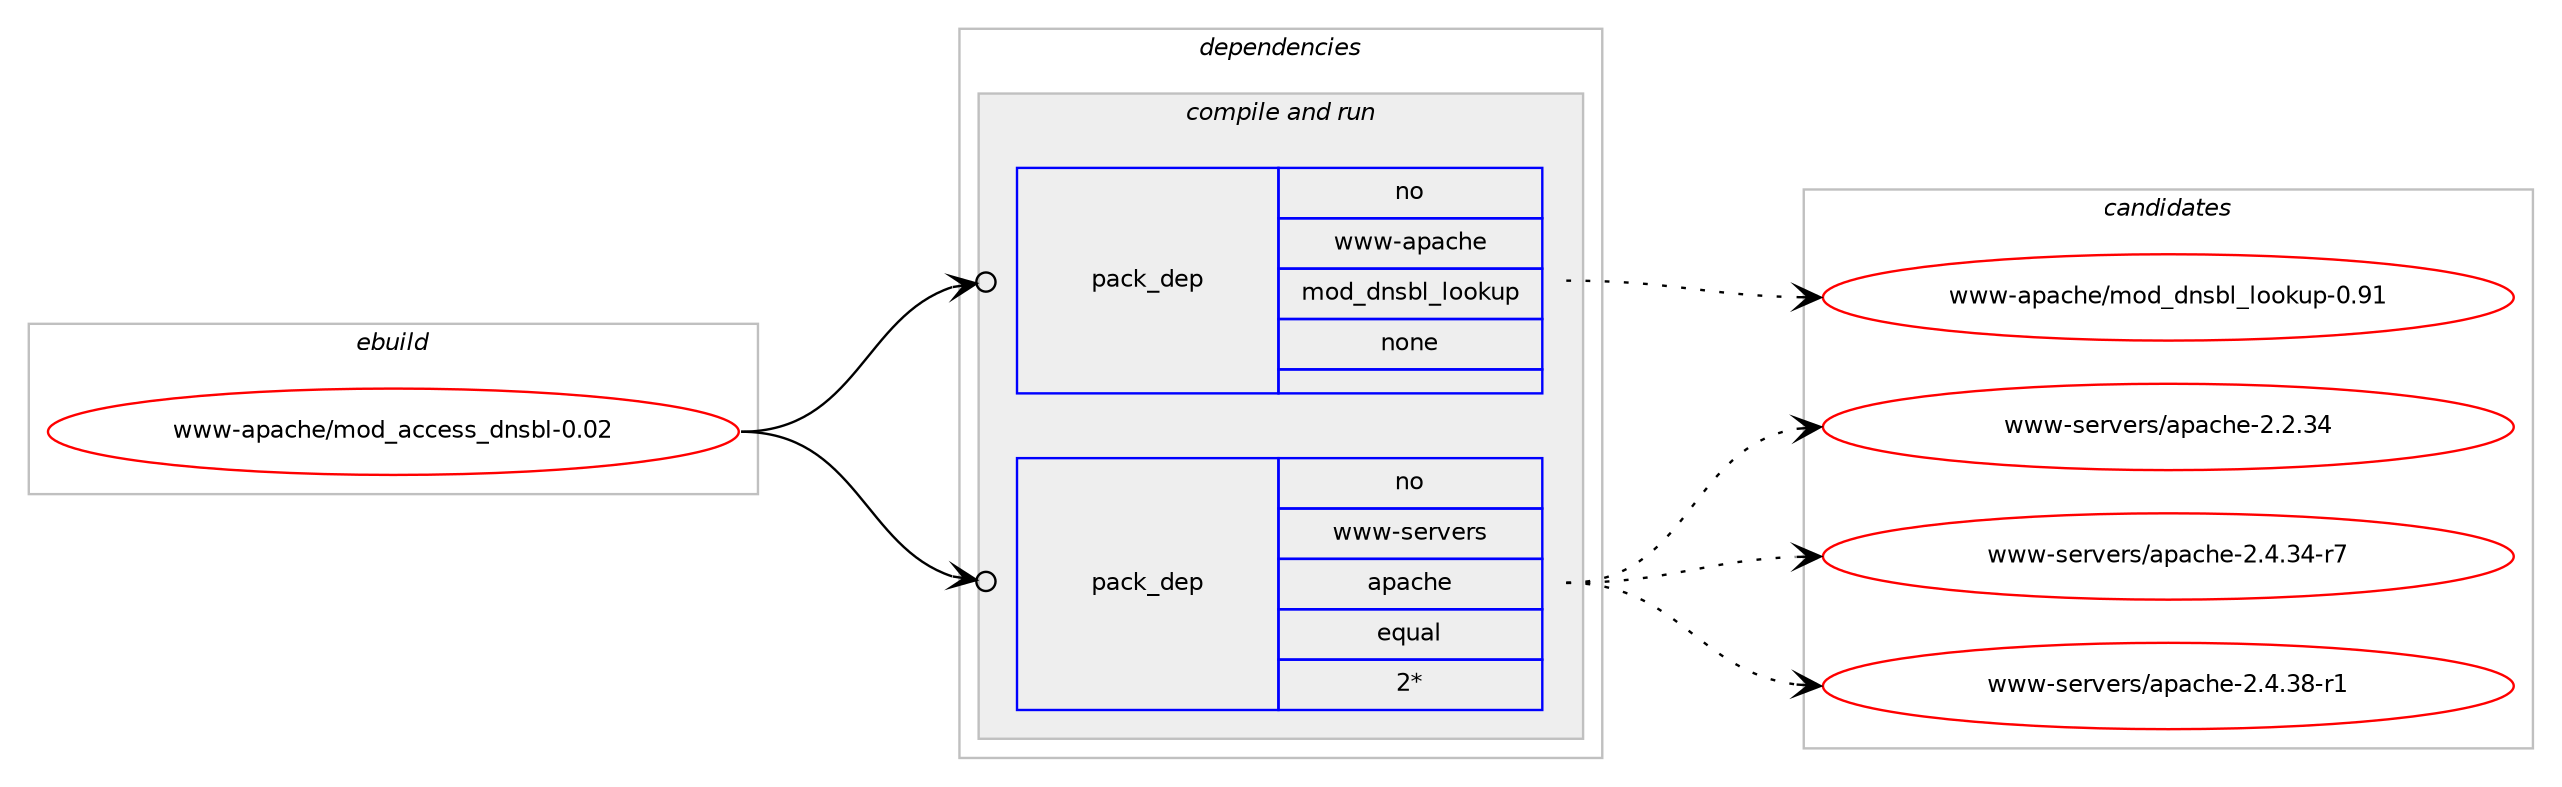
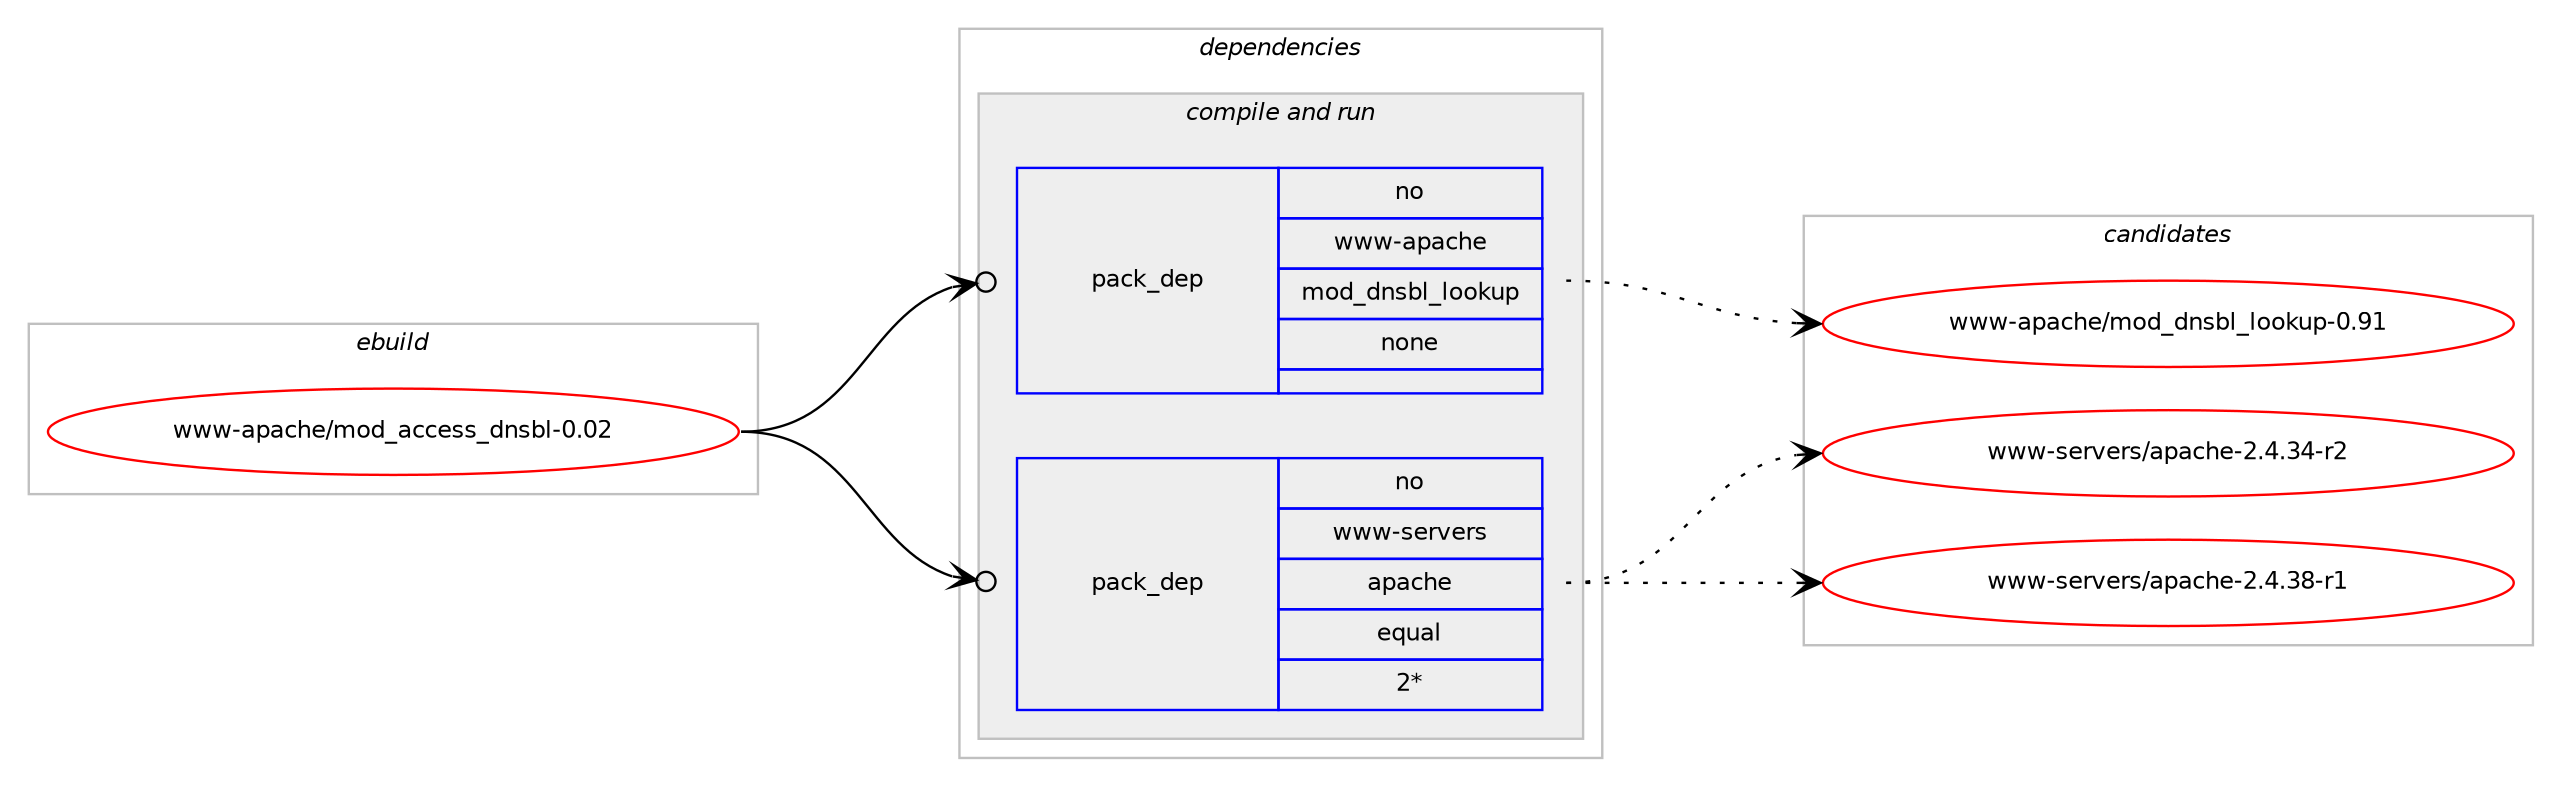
node "www-servers/apache-2.2.34": removed
node "www-servers/apache-2.4.34-r7": label "www-servers/apache-2.4.34-r7" -> "www-servers/apache-2.4.34-r2"
